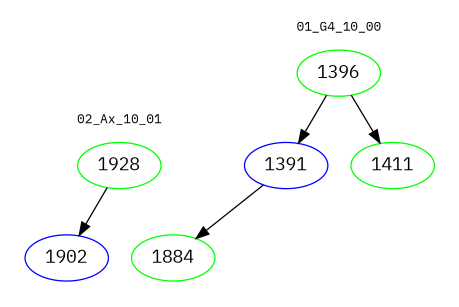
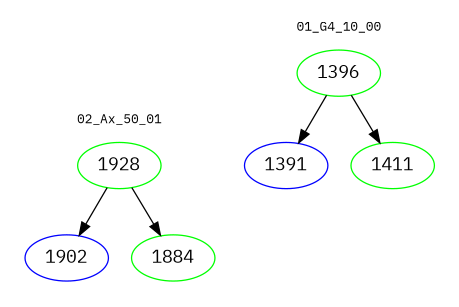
cluster "02_Ax_10_01": label "02_Ax_10_01" -> "02_Ax_50_01"
edge "1391" -> "1884": now "1928" -> "1884"
